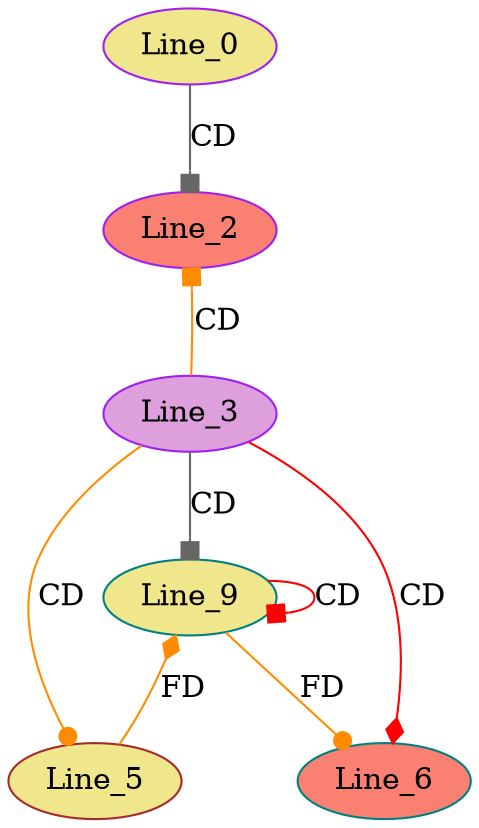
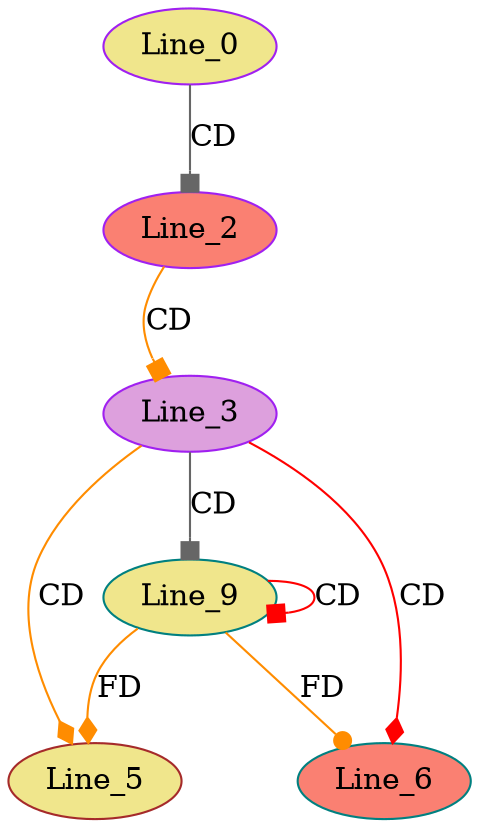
edge "Line_3" -> "Line_2": reversed
edge "Line_3" -> "Line_5": arrowhead dot -> diamond
edge "Line_5" -> "Line_9": reversed
